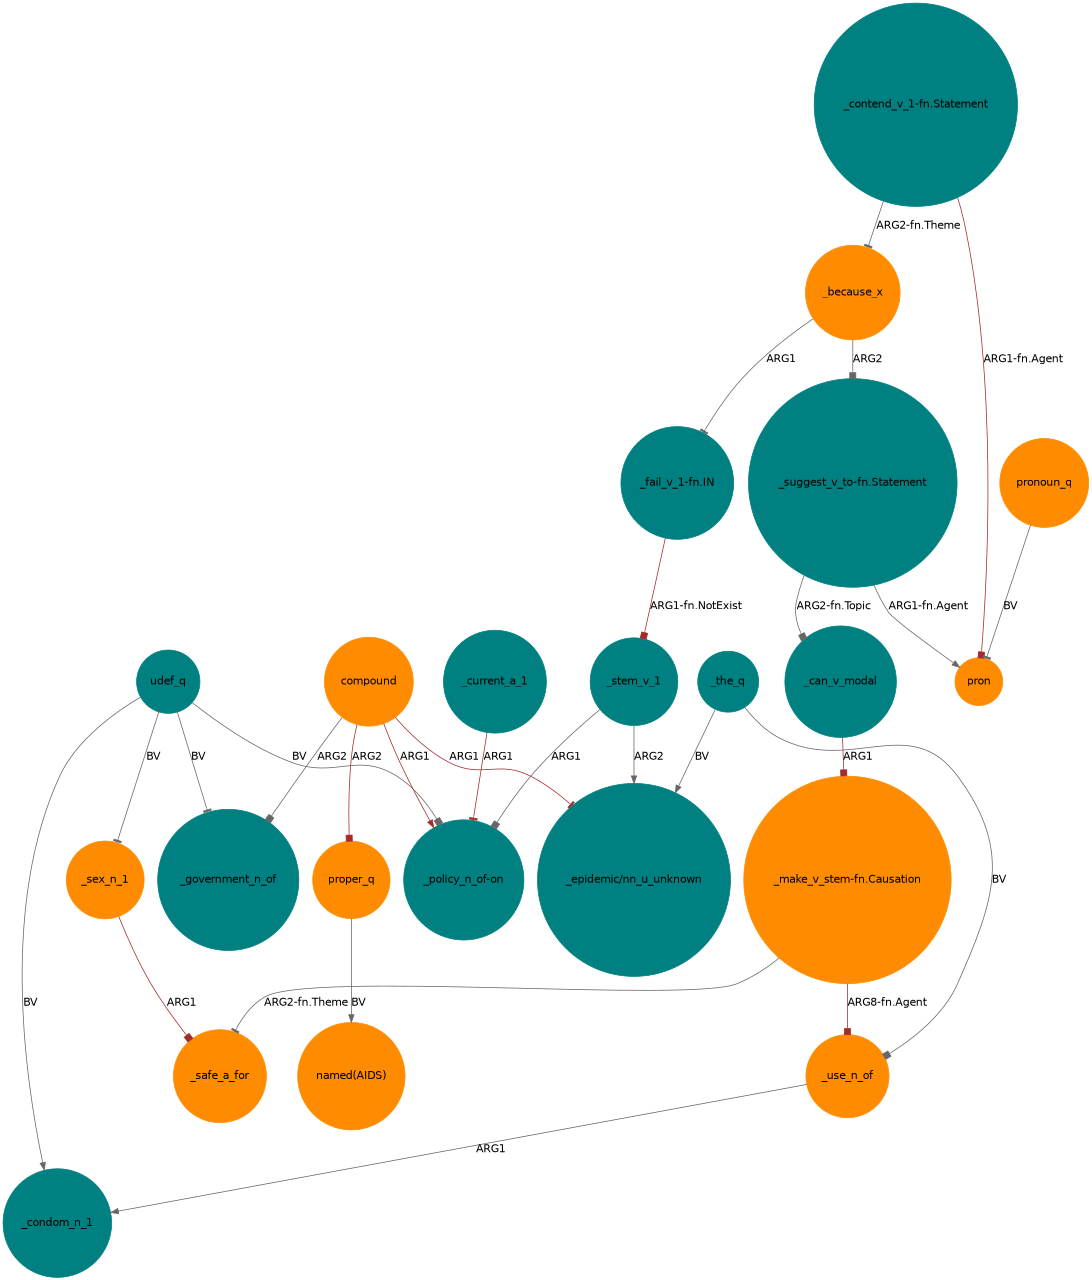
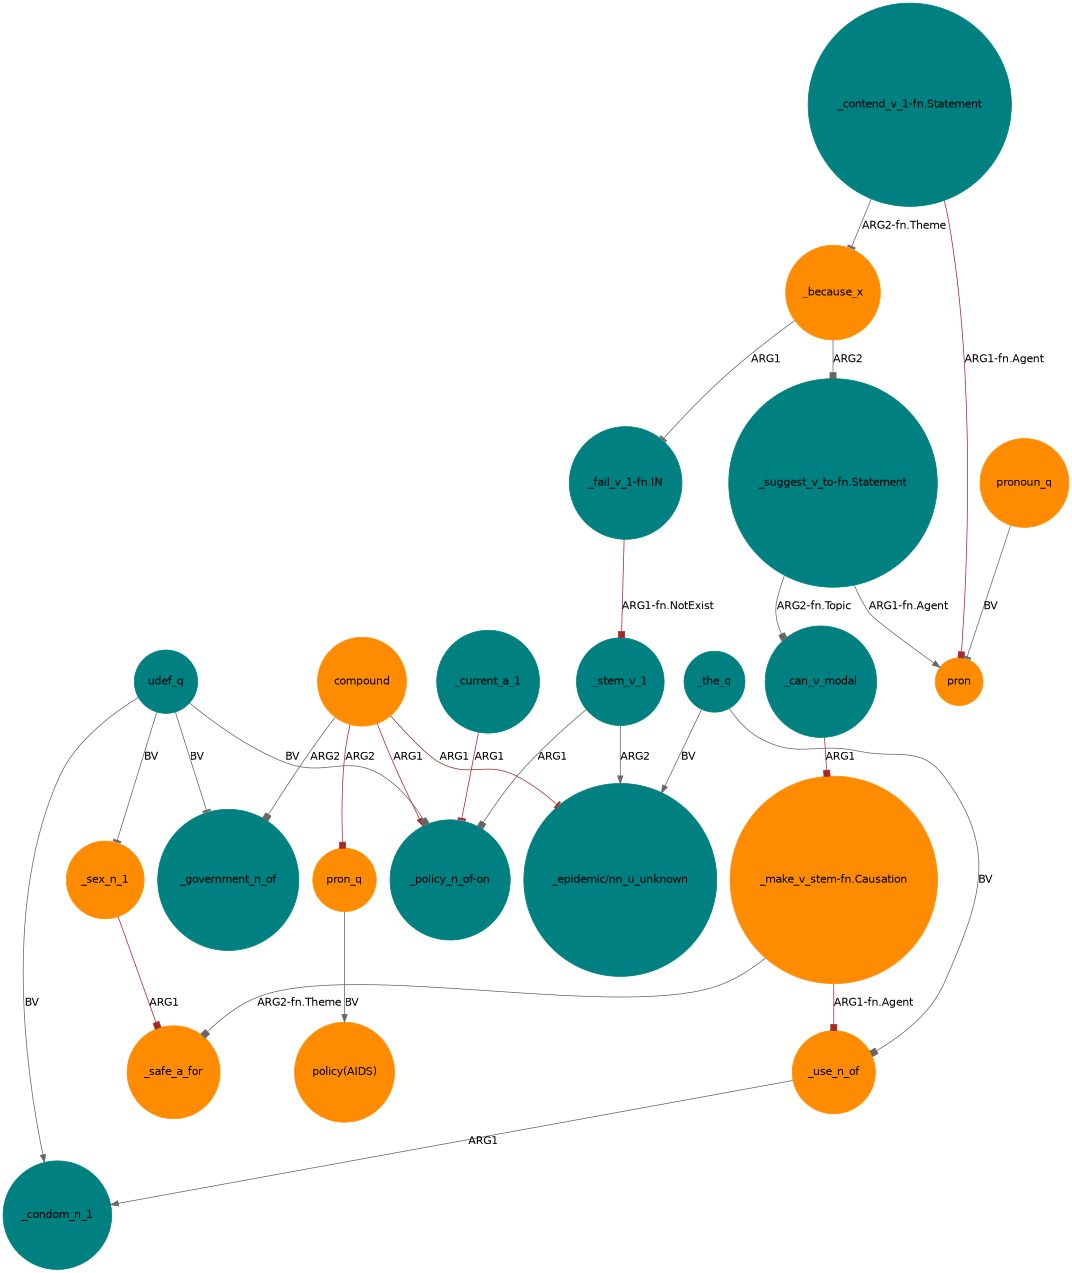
node "proper_q": label "proper_q" -> "pron_q"
edge "_make_v_stem-fn.Causation" -> "_safe_a_for": arrowhead tee -> box
edge "_make_v_stem-fn.Causation" -> "_use_n_of": label "ARG8-fn.Agent" -> "ARG1-fn.Agent"
node "named(AIDS)": label "named(AIDS)" -> "policy(AIDS)"
